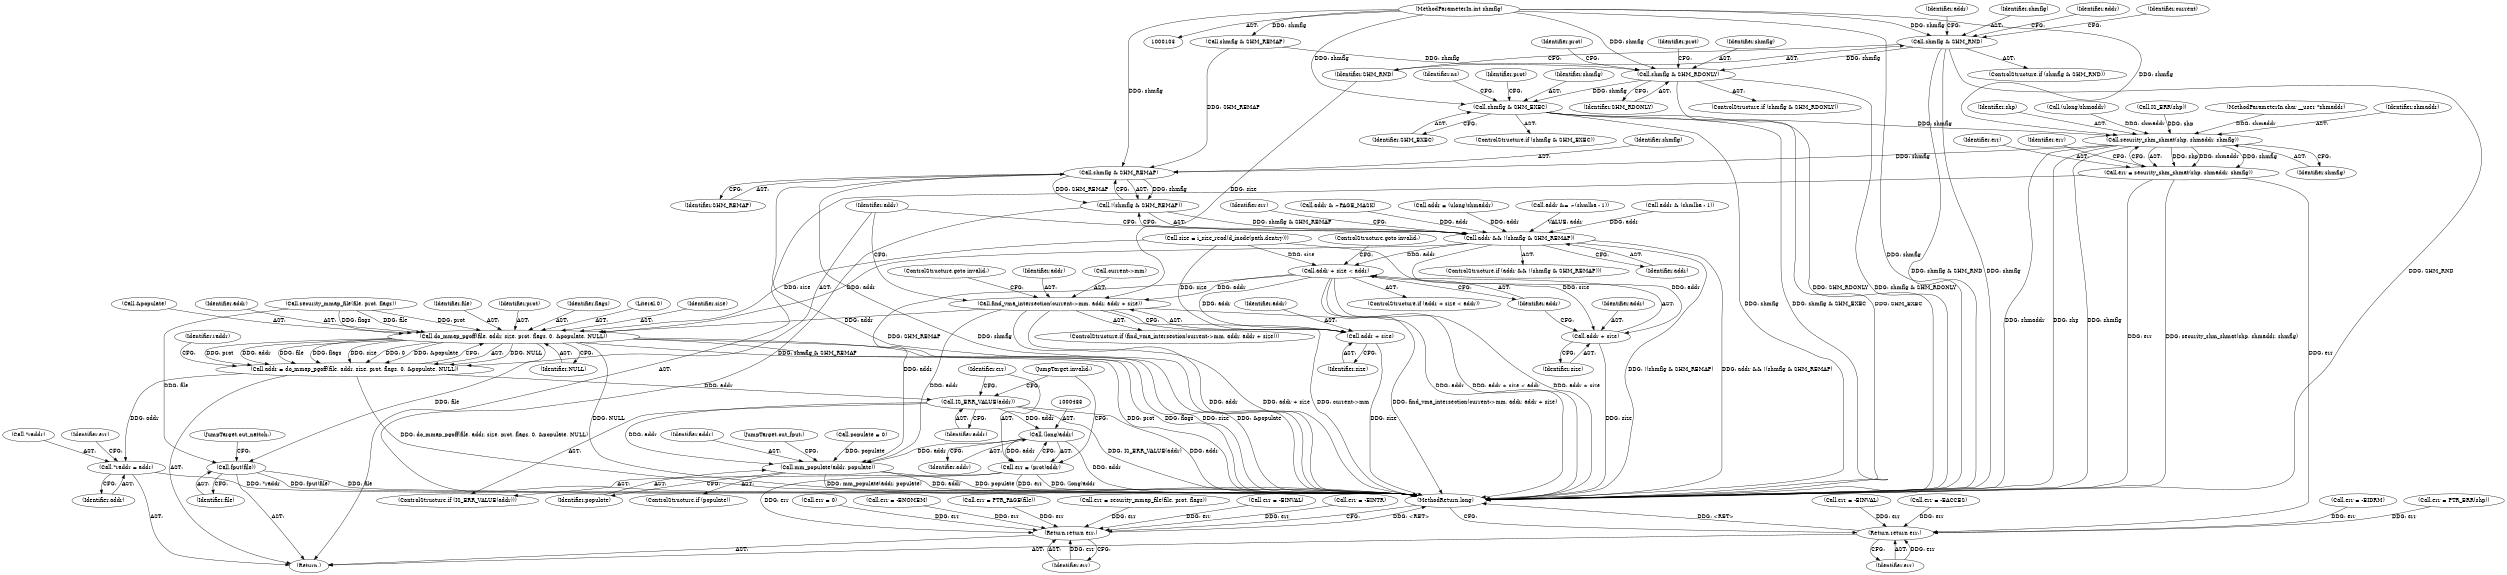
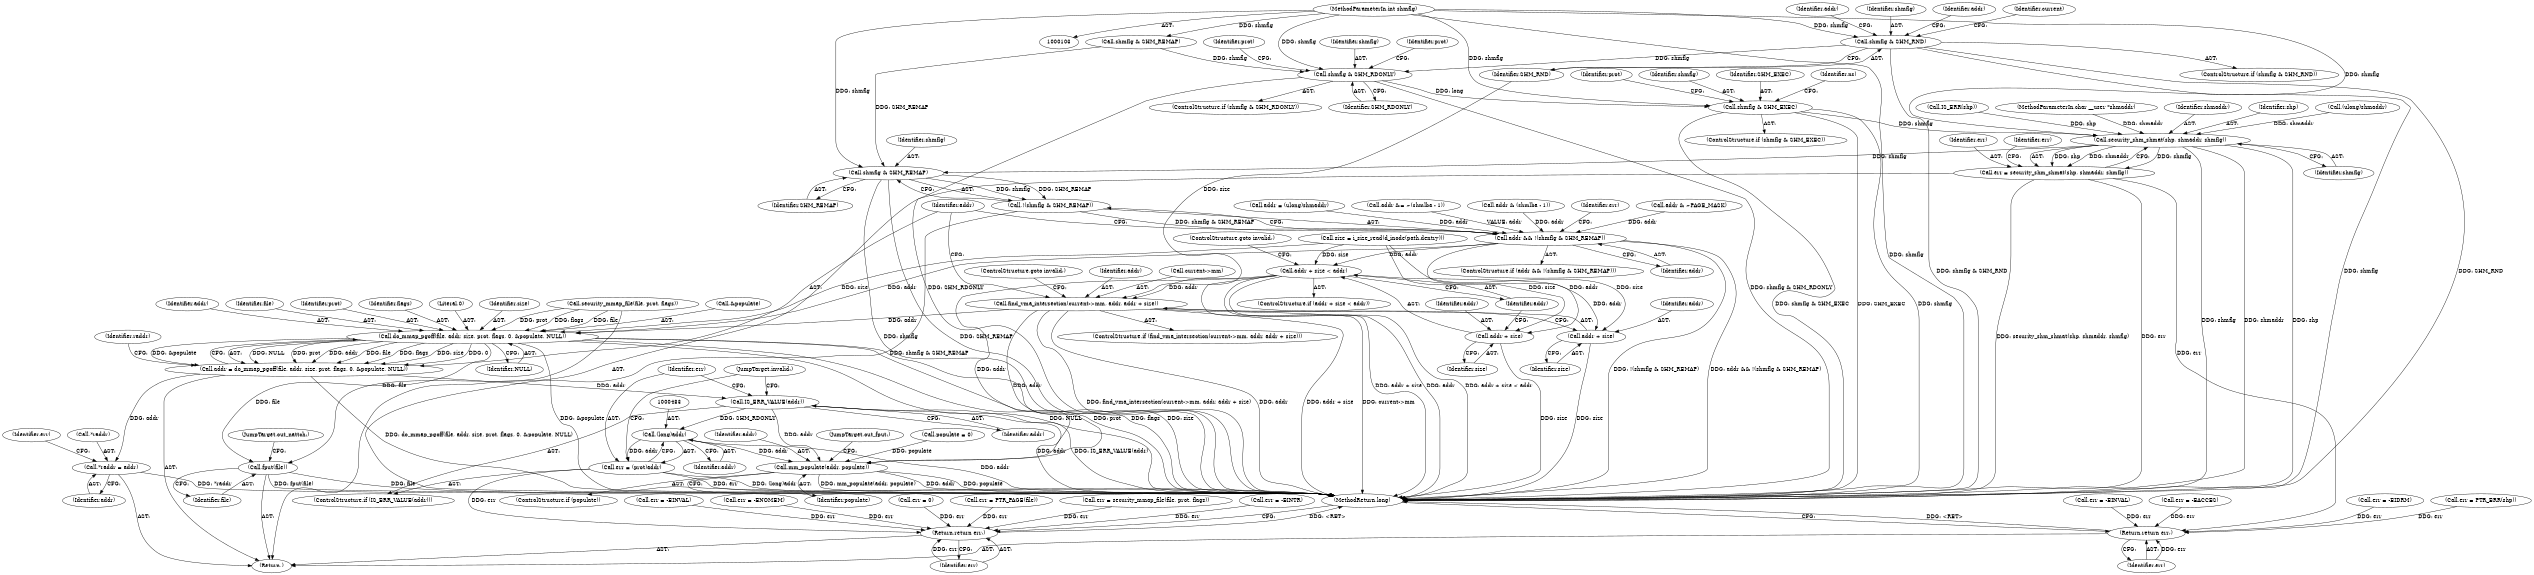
edge "(Call,shmflg & SHM_RDONLY)" -> "(Call,shmflg & SHM_EXEC)": label "DDG: shmflg" -> "DDG: long"
edge "(Call,shmflg & SHM_EXEC)" -> "(Identifier,SHM_EXEC)": removed, label "CFG:"
edge "(Call,IS_ERR_VALUE(addr))" -> "(Call,(long)addr)": label "DDG: addr" -> "DDG: SHM_RDONLY"
